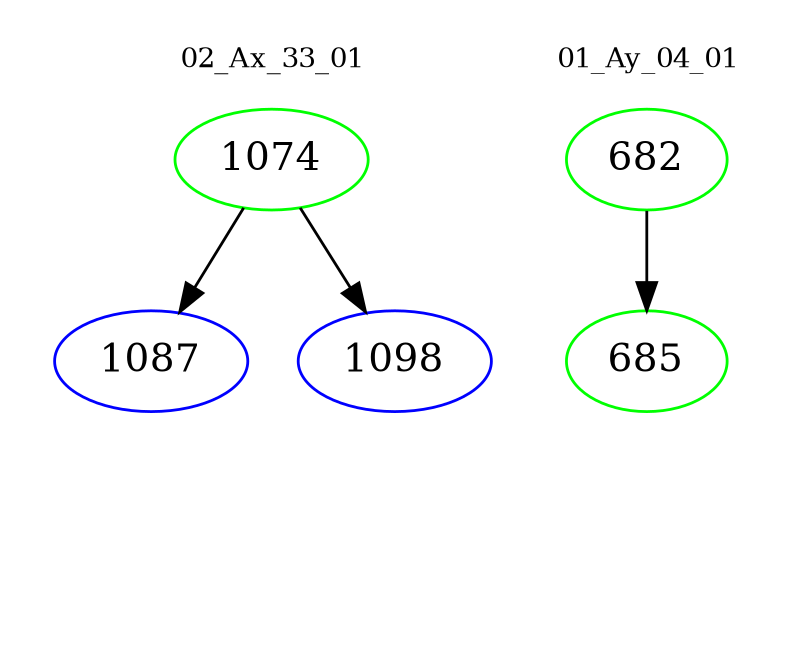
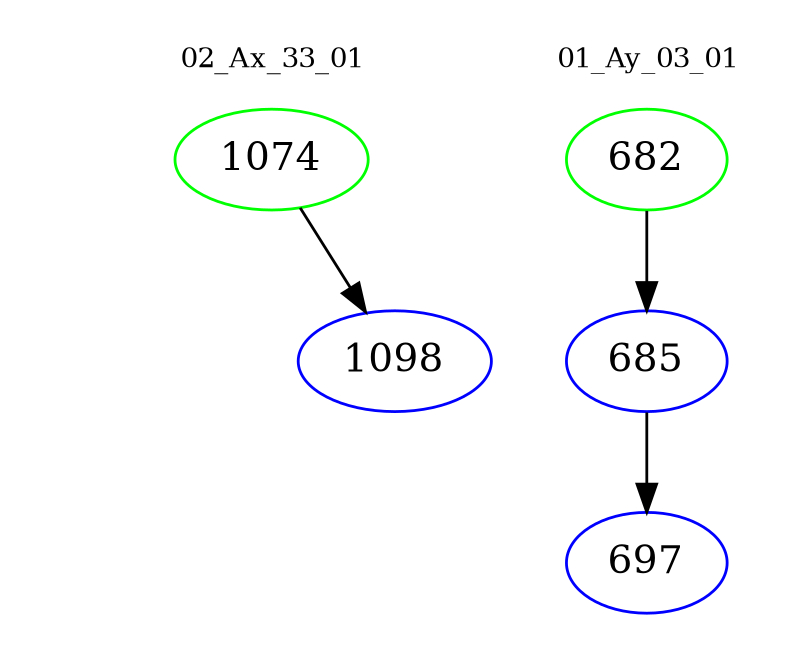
cluster "01_Ay_04_01": label "01_Ay_04_01" -> "01_Ay_03_01"
node "1087": removed
node "685": color green -> blue
node "697": added
